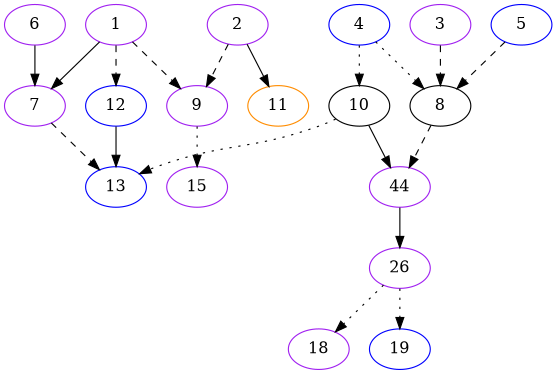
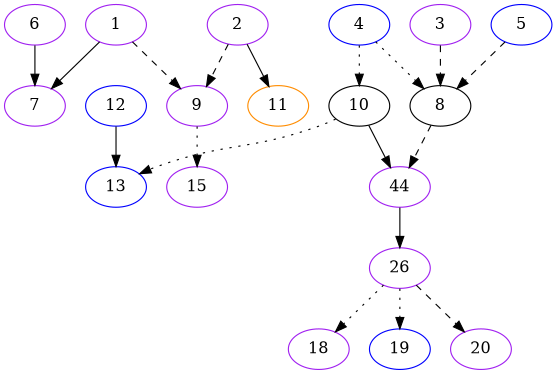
edge "1" -> "12": removed
edge "7" -> "13": removed
node "20": added
